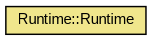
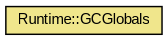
node "Runtime::Runtime": label "Runtime::Runtime" -> "Runtime::GCGlobals"
